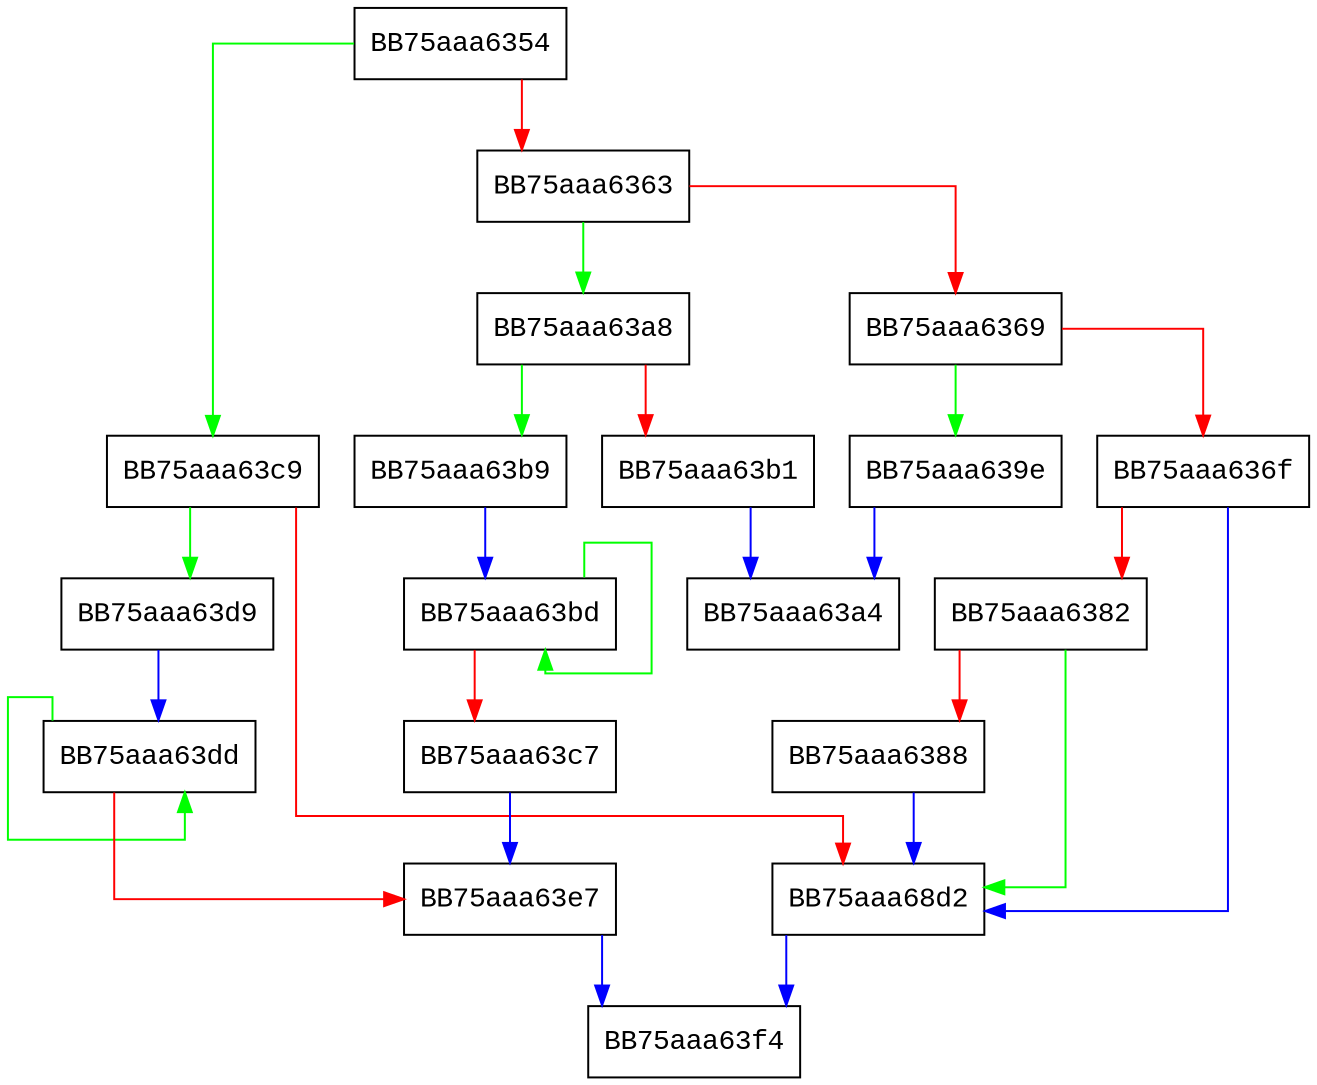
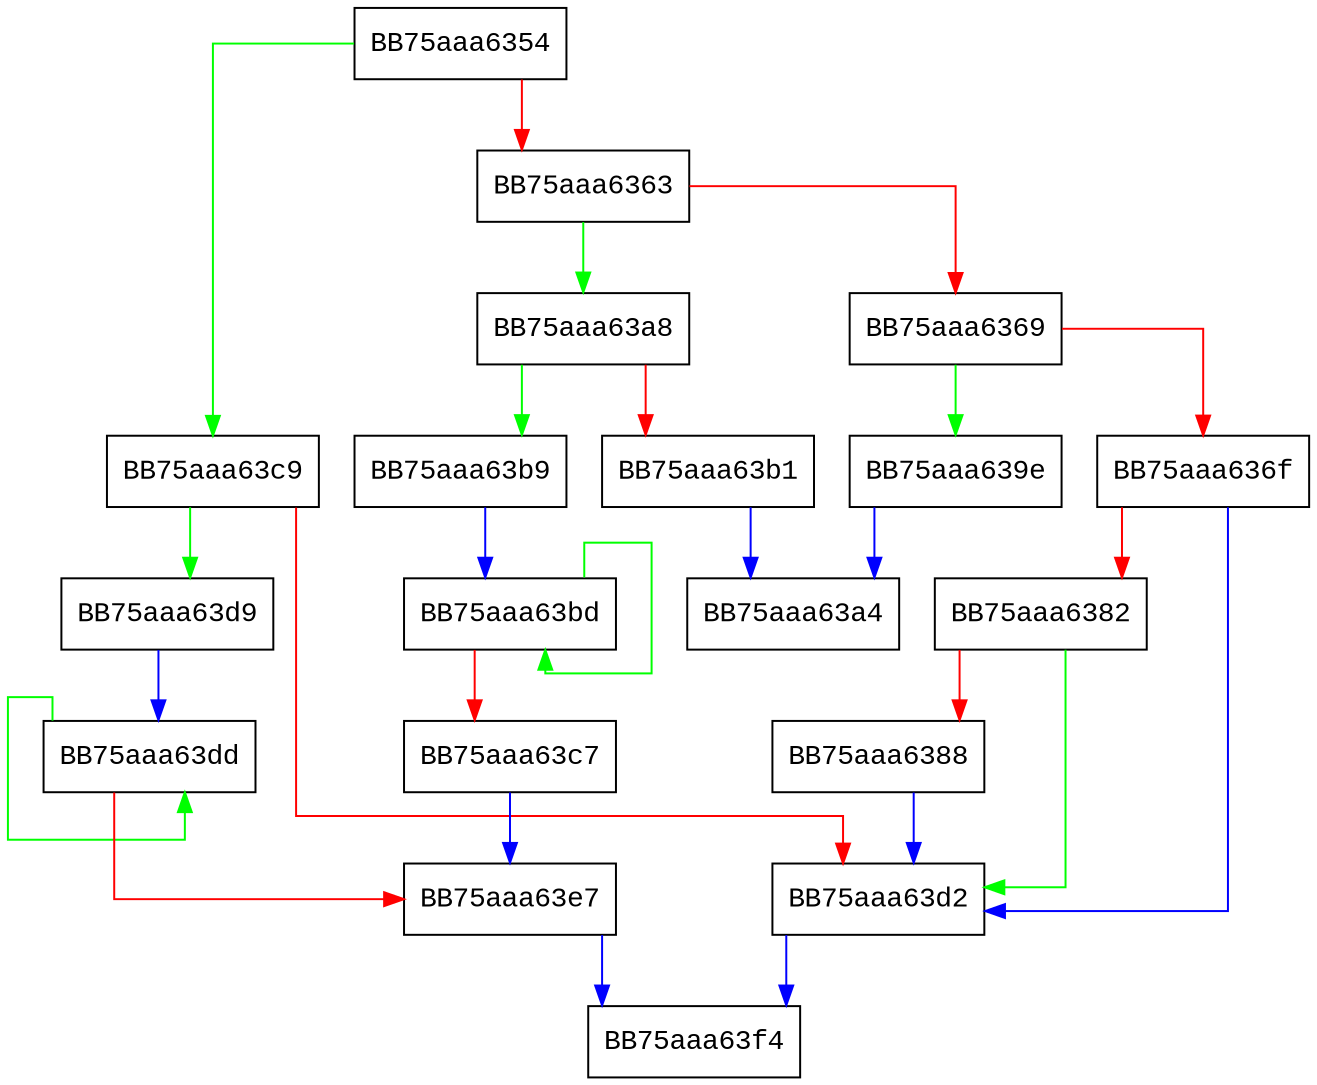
node "BB75aaa68d2": label "BB75aaa68d2" -> "BB75aaa63d2"
